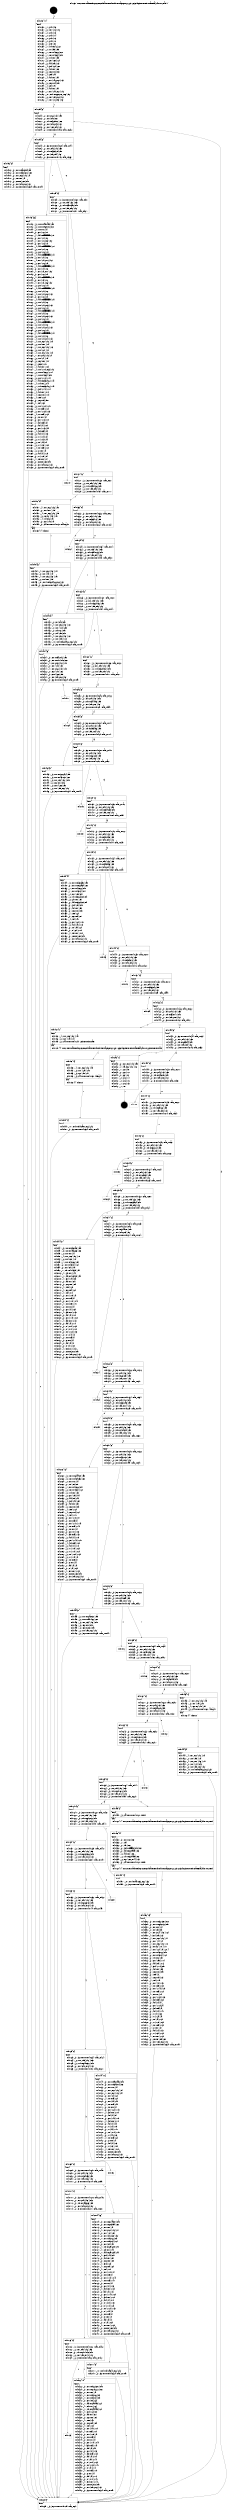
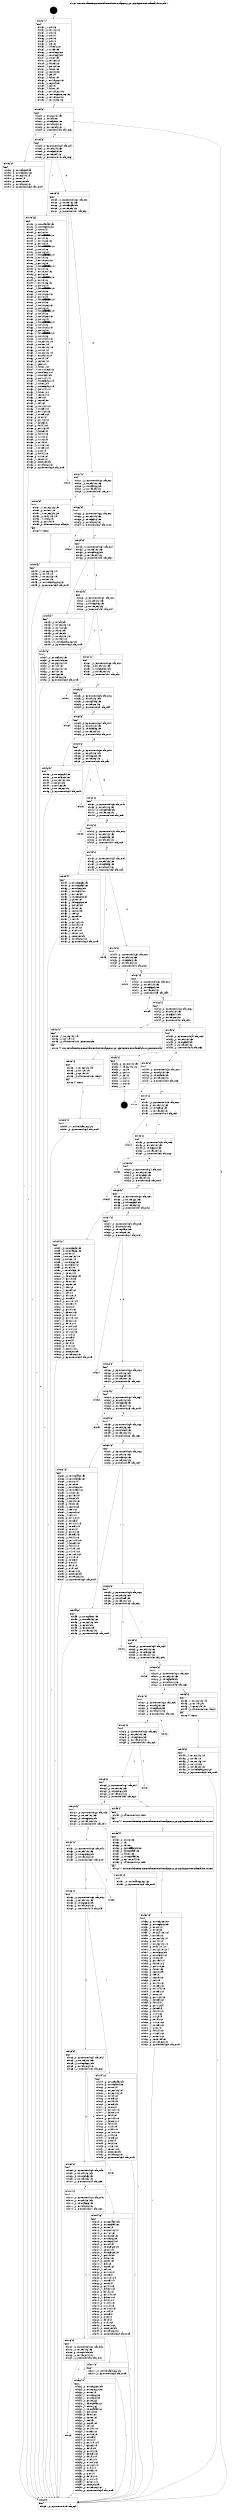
edge "0x401a04 [36]" -> "0x401d17": now "0x401387 [28]" -> "0x401d17"
node "0x401c7f": added
